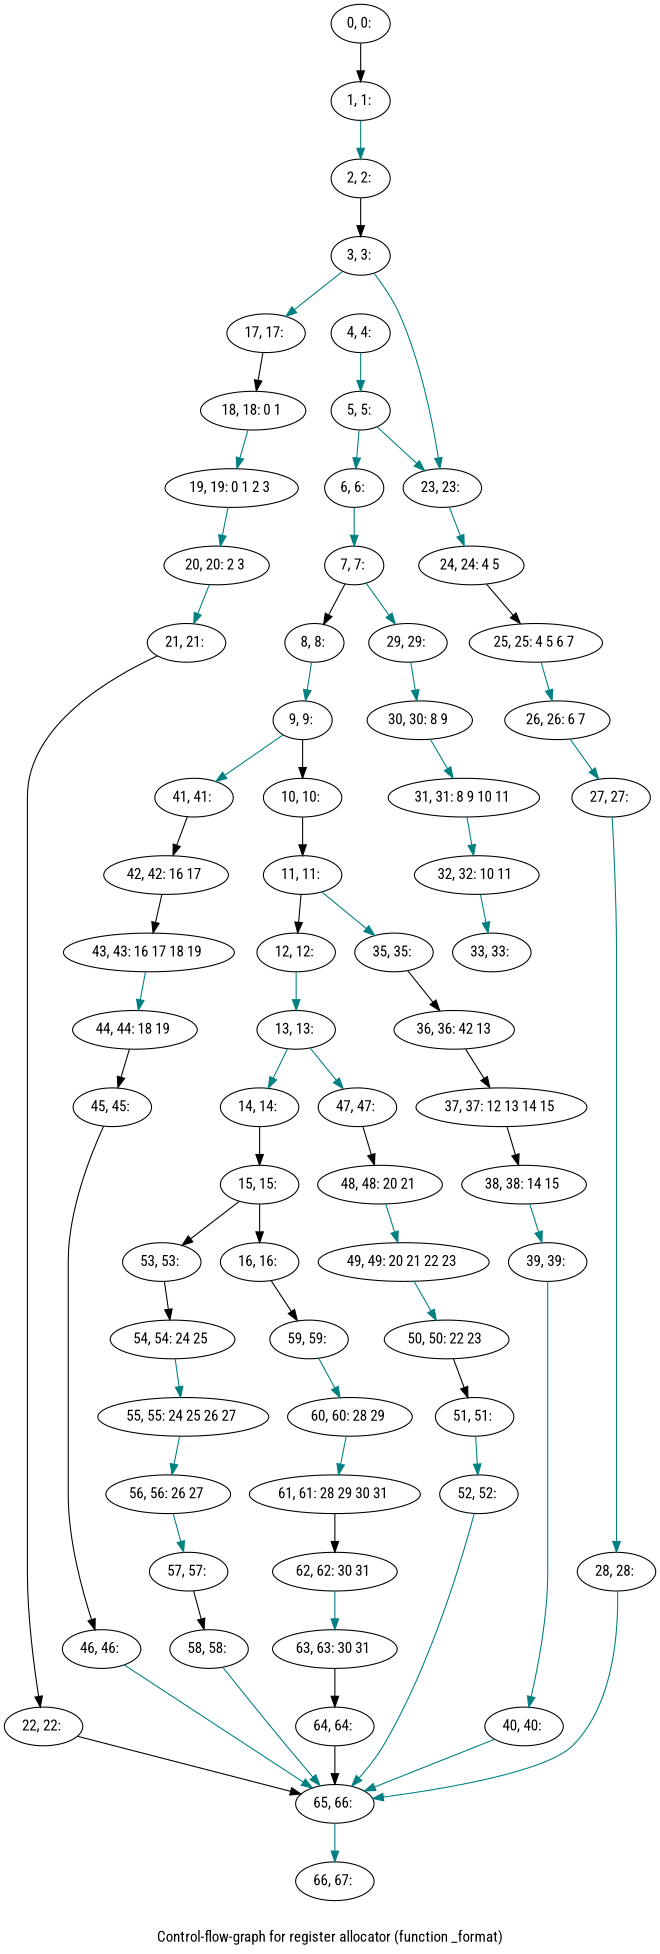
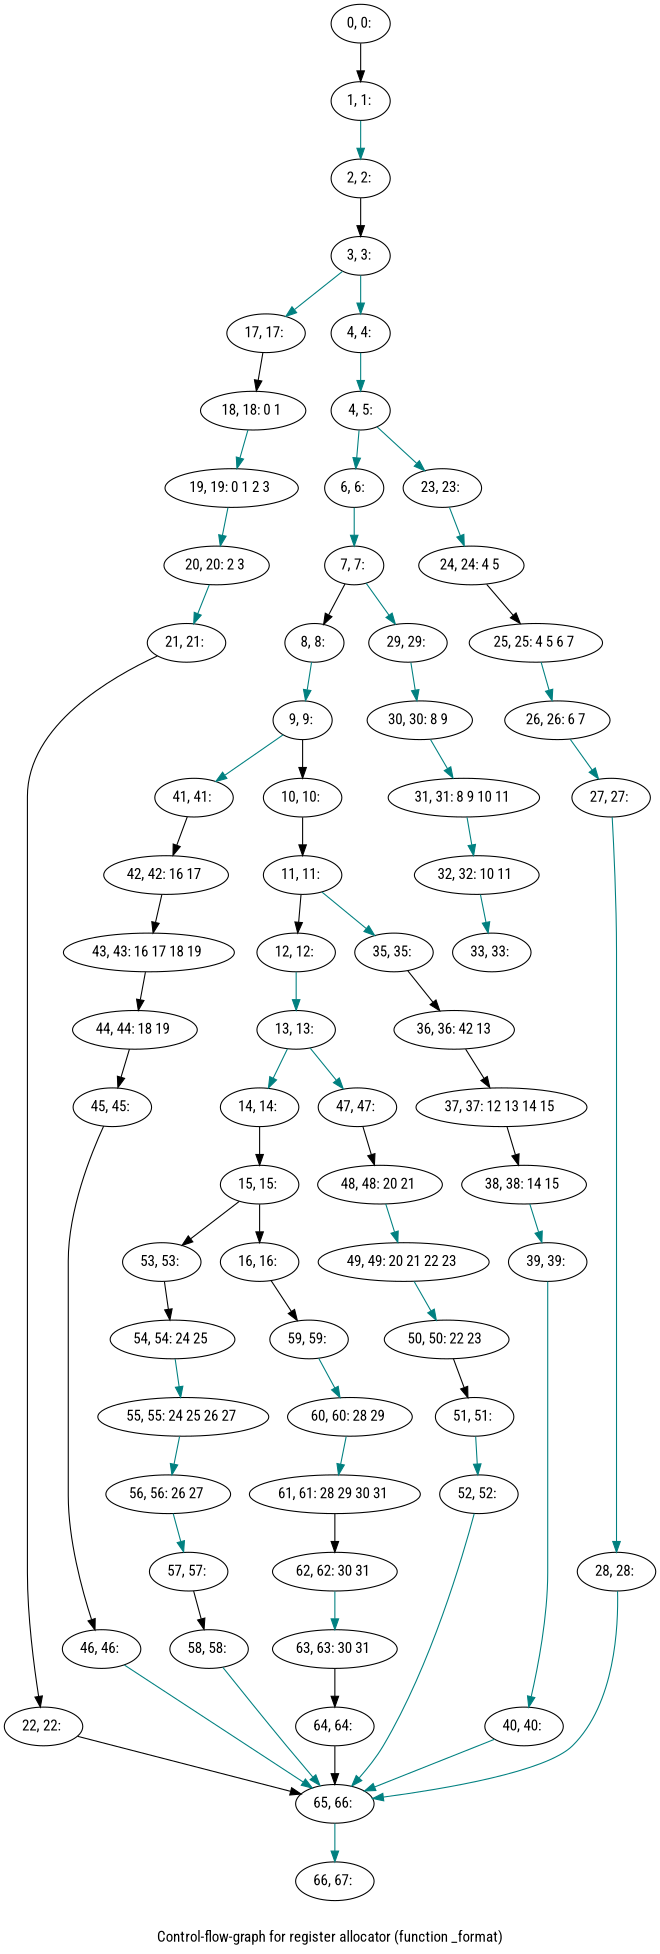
edge "3, 3:" -> "23, 23:": now "3, 3:" -> "4, 4:"
node "5, 5:": label "5, 5:" -> "4, 5:"
edge "43, 43: 16 17 18 19" -> "44, 44: 18 19": color teal -> black
